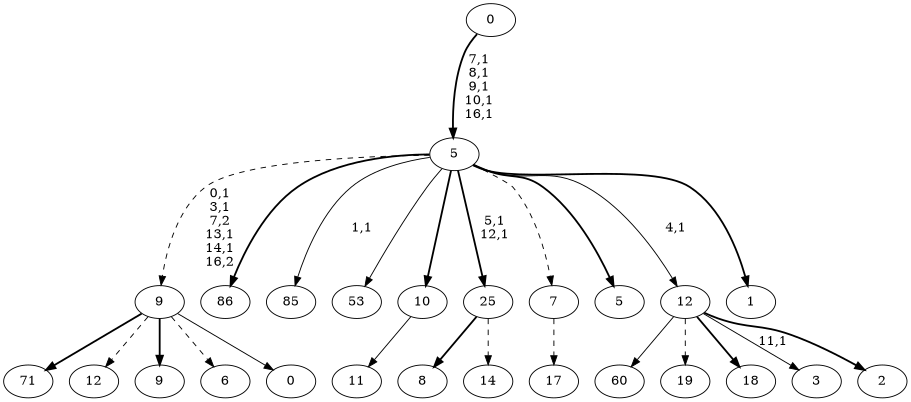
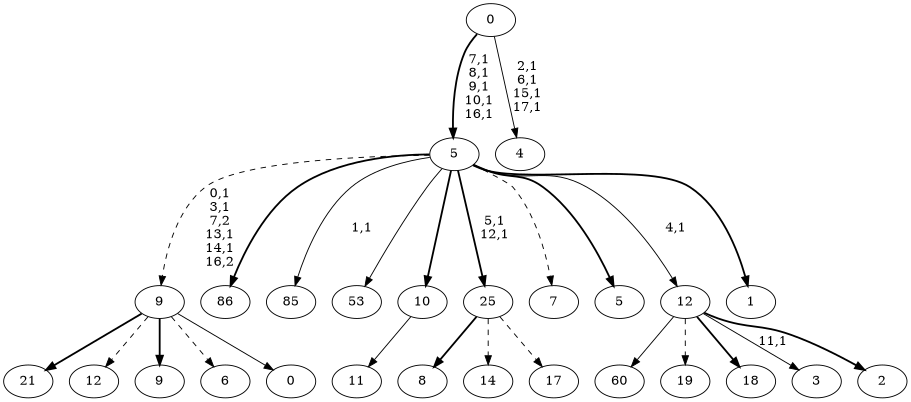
node "4": added
edge "7" -> "17": now "25" -> "17"
node "71": label "71" -> "21"
